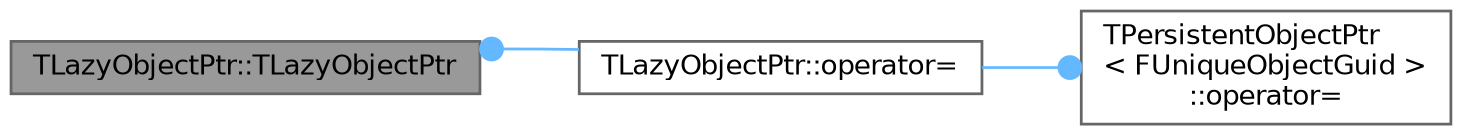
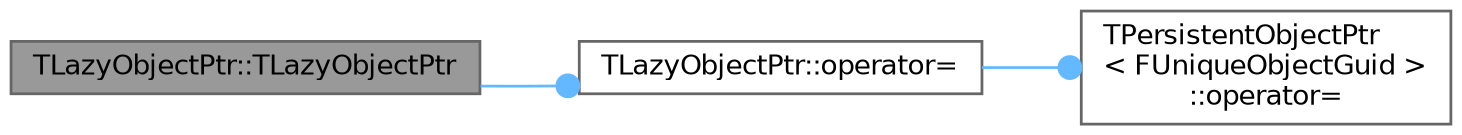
edge "TLazyObjectPtr::operator=" -> "TLazyObjectPtr::TLazyObjectPtr": reversed
